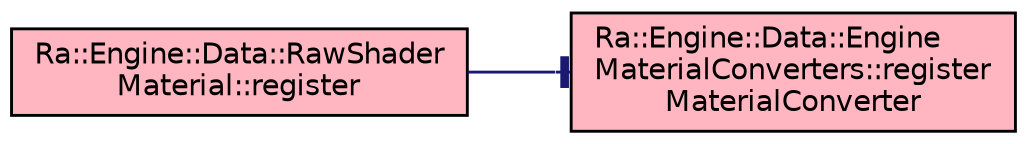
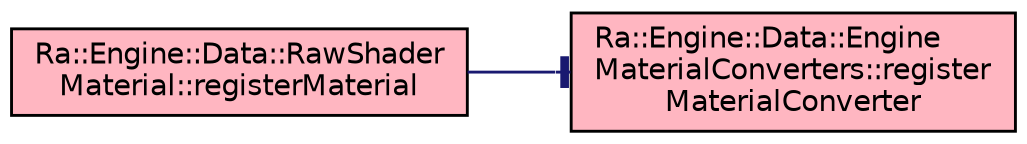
node "Ra::Engine::Data::RawShader Material::register": label "Ra::Engine::Data::RawShader Material::register" -> "Ra::Engine::Data::RawShader Material::registerMaterial"
